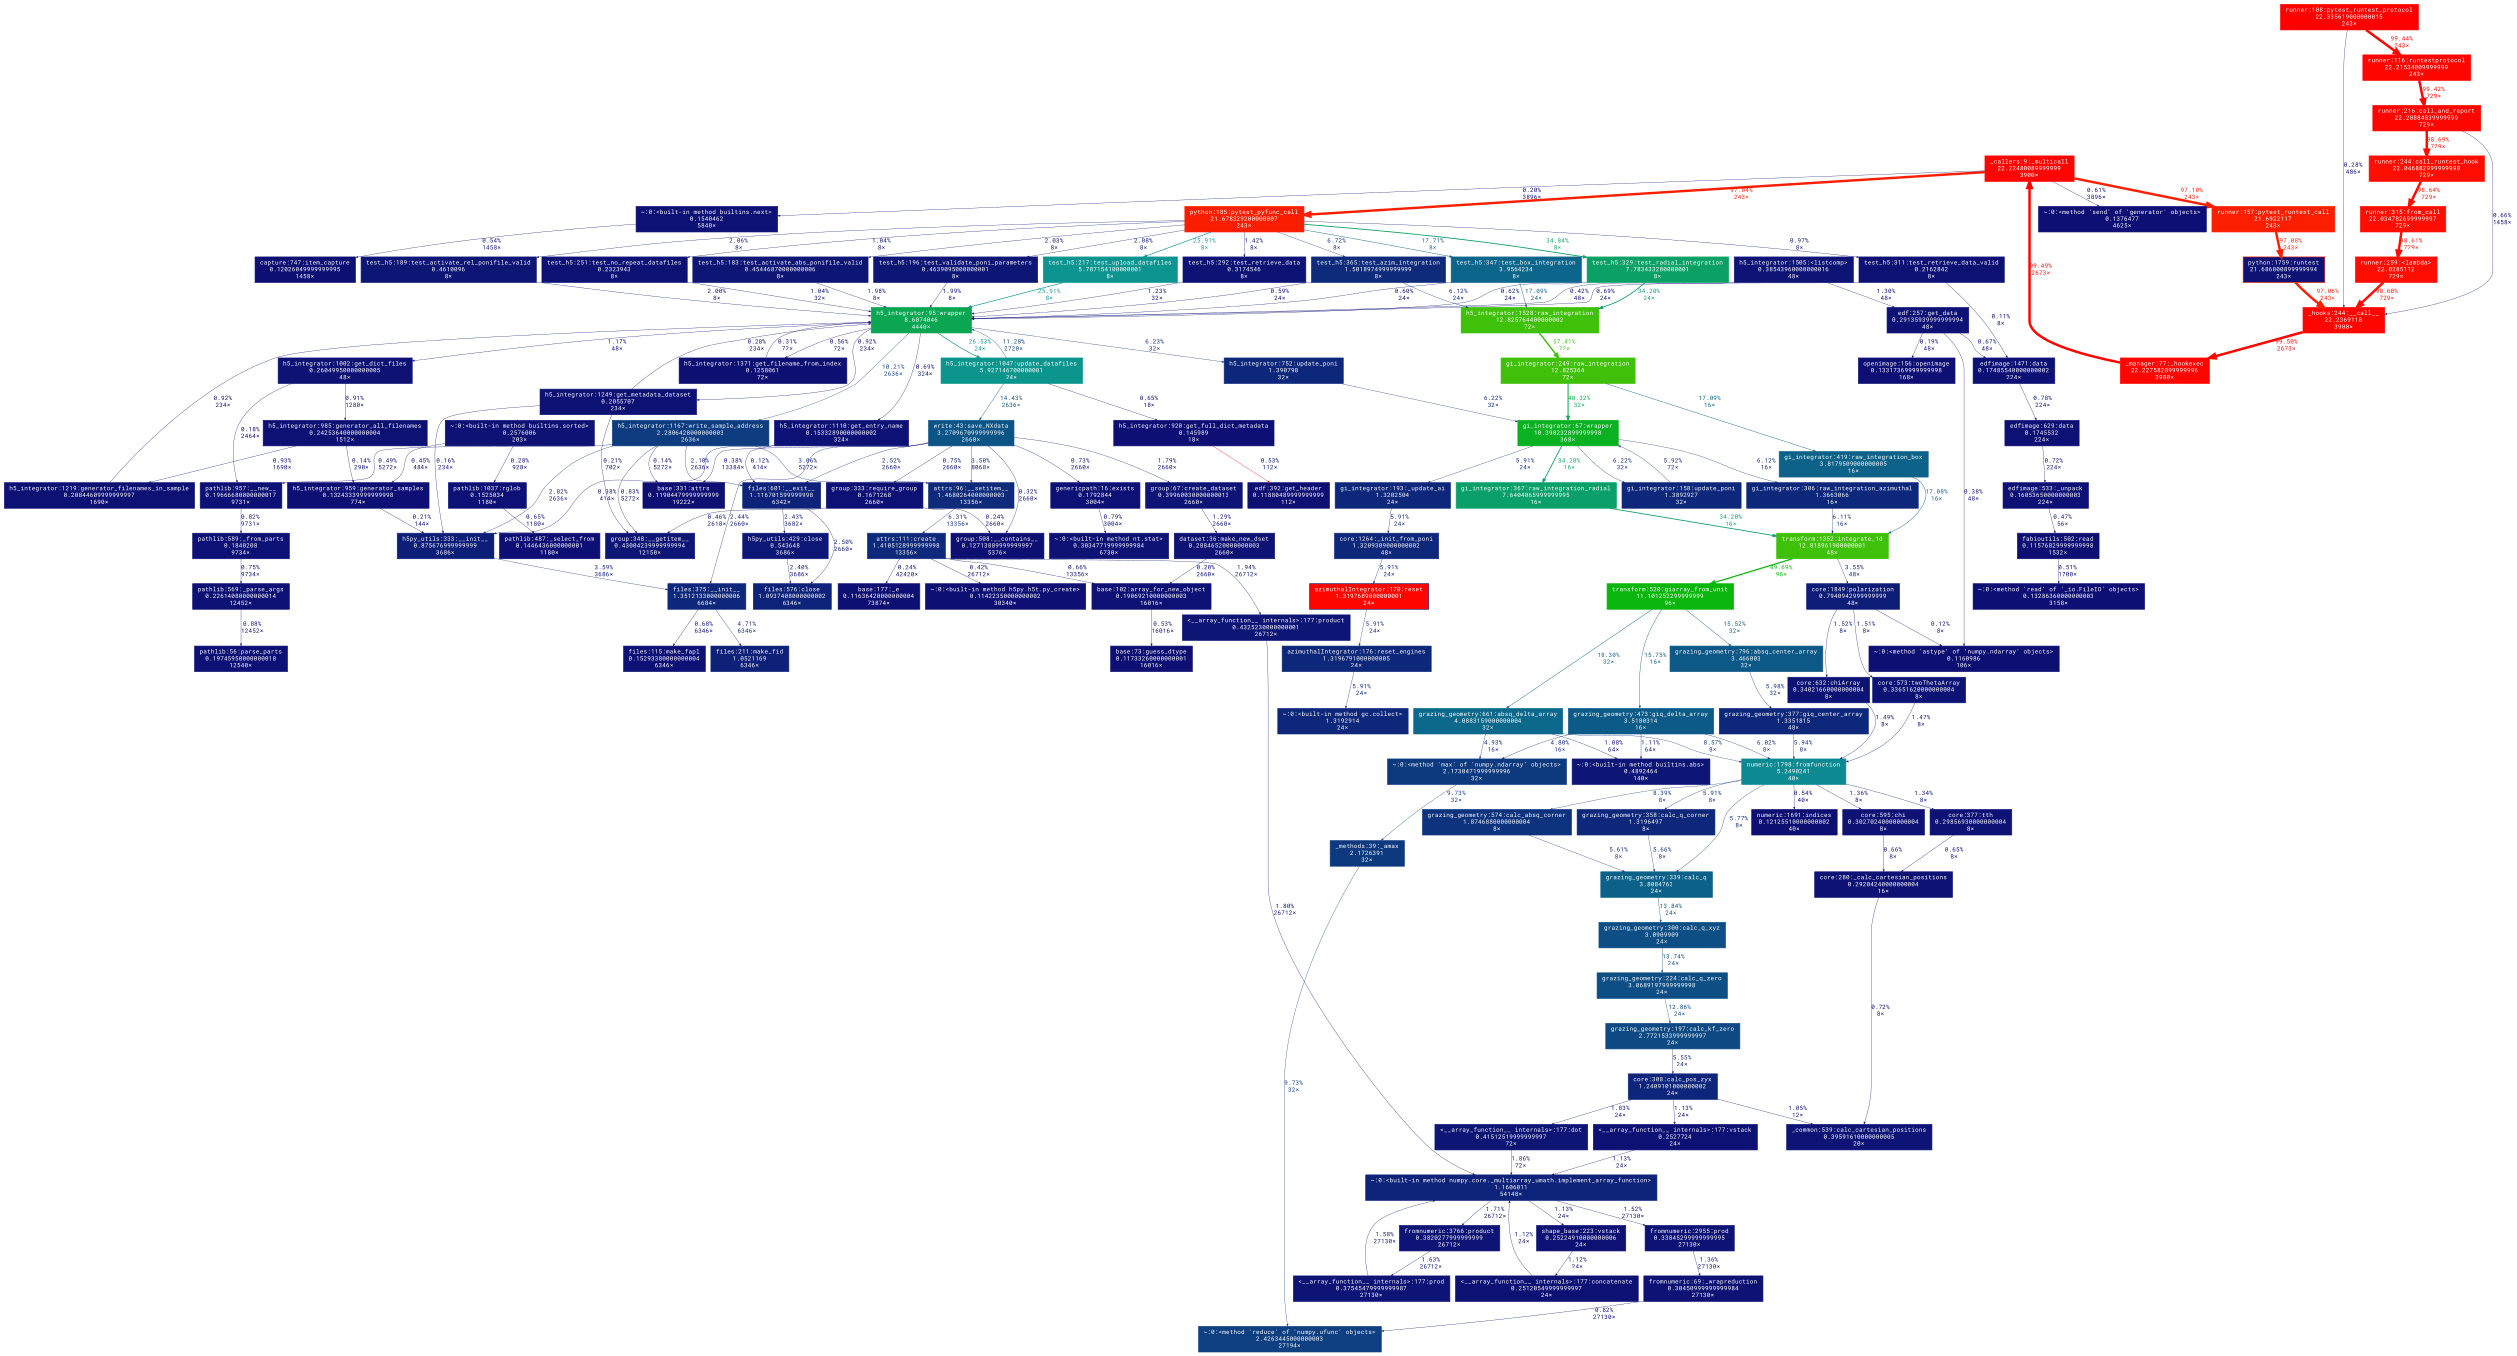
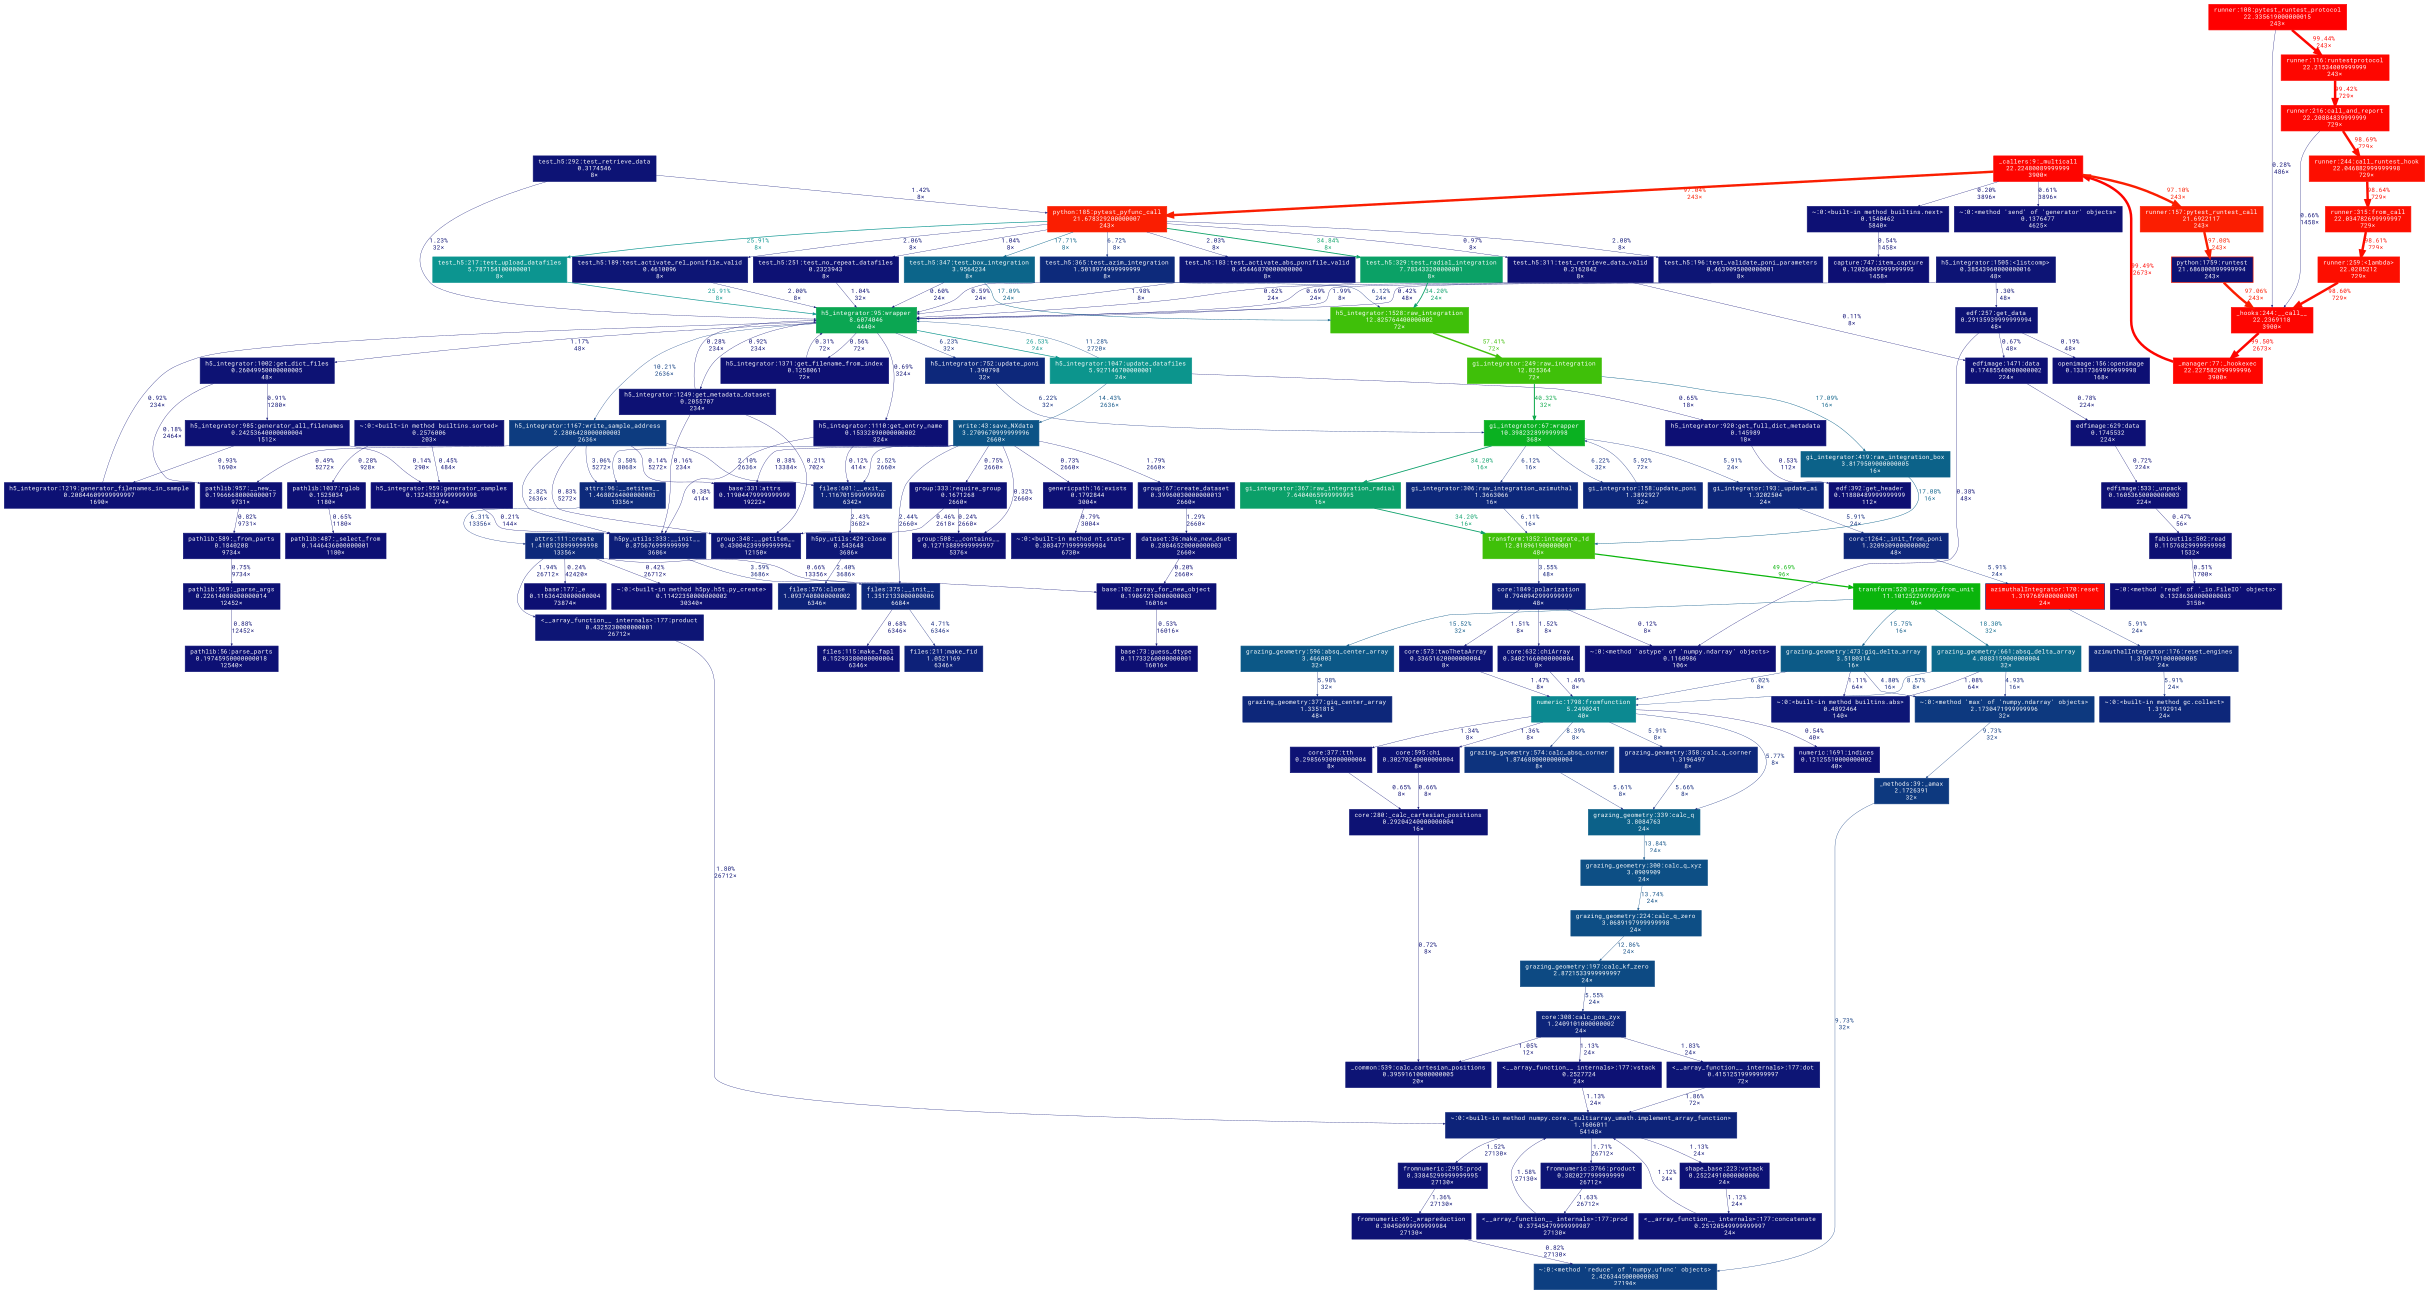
edge "python:185:pytest_pyfunc_call 21.678329200000007 243×" -> "test_h5:292:test_retrieve_data 0.3174546 8×": reversed
node "runner:259:<lambda> 22.0285112 729×": label "runner:259:<lambda> 22.0285112 729×" -> "runner:259:<lambda> 22.0285212 729×"
edge "h5_integrator:920:get_full_dict_metadata 0.145989 18×" -> "edf:392:get_header 0.11880489999999999 112×": color #fe0600 -> #0d0f73
edge "files:601:__exit__ 1.116701599999998 6342×" -> "files:576:close 1.0937408000000002 6346×": removed, label "2.50% 2660×"
node "grazing_geometry:796:absq_center_array 3.466003 32×": label "grazing_geometry:796:absq_center_array 3.466003 32×" -> "grazing_geometry:596:absq_center_array 3.466003 32×"
edge "grazing_geometry:377:giq_center_array 1.3351815 48×" -> "numeric:1798:fromfunction 5.2490241 40×": removed, label "5.94% 8×"
node "grazing_geometry:197:calc_kf_zero 2.7721533999999997 24×": label "grazing_geometry:197:calc_kf_zero 2.7721533999999997 24×" -> "grazing_geometry:197:calc_kf_zero 2.8721533999999997 24×"
